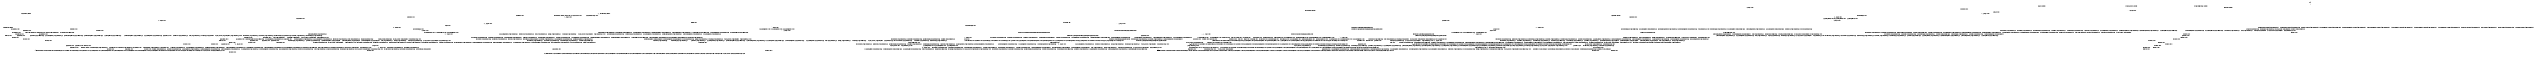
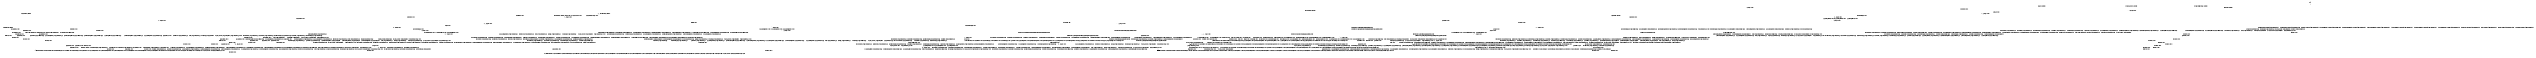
edge "s17" -> "s5": now "s17" -> "s13"
